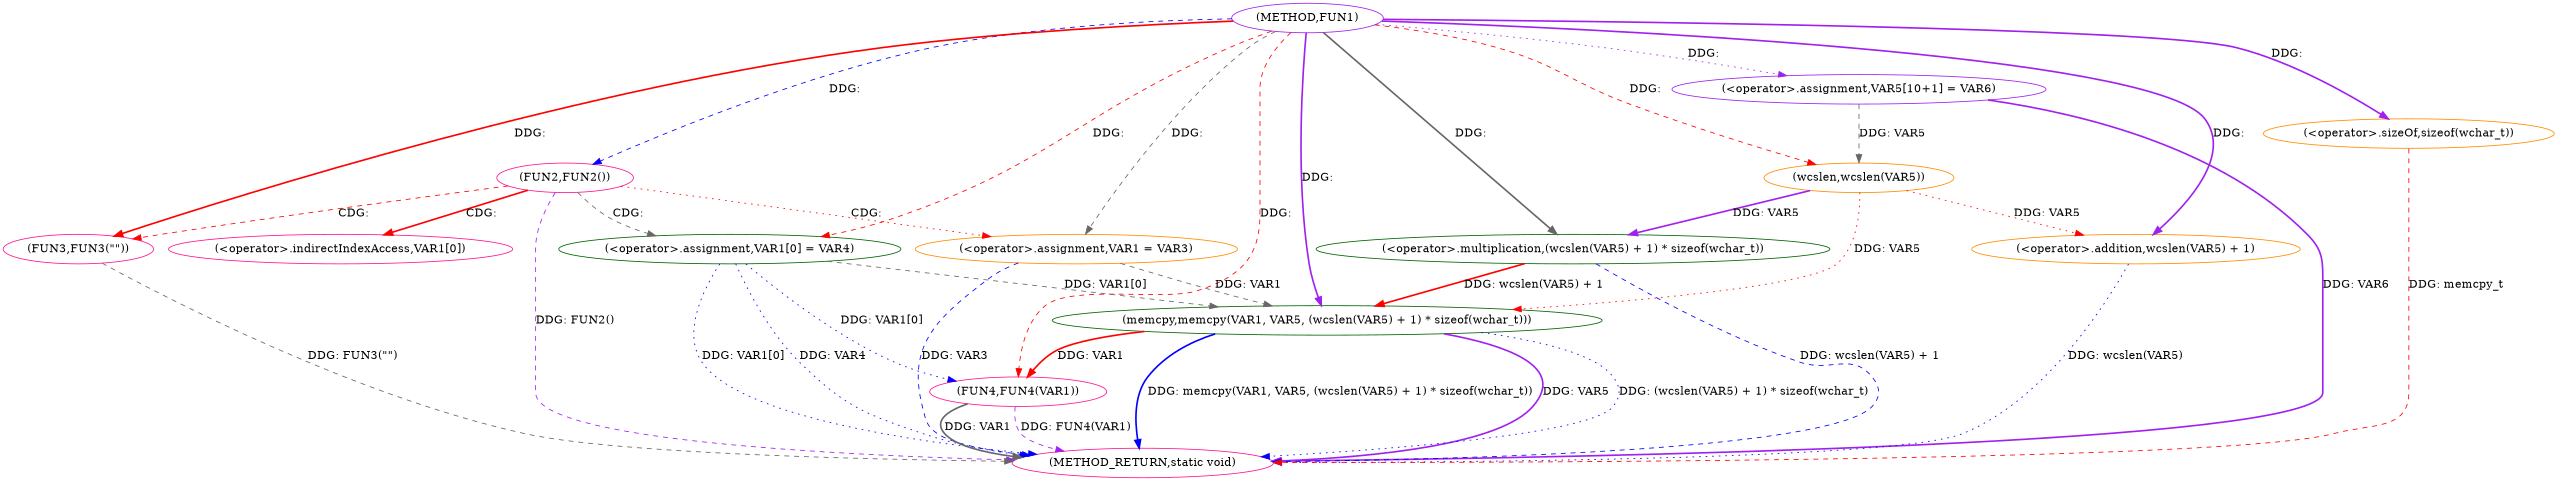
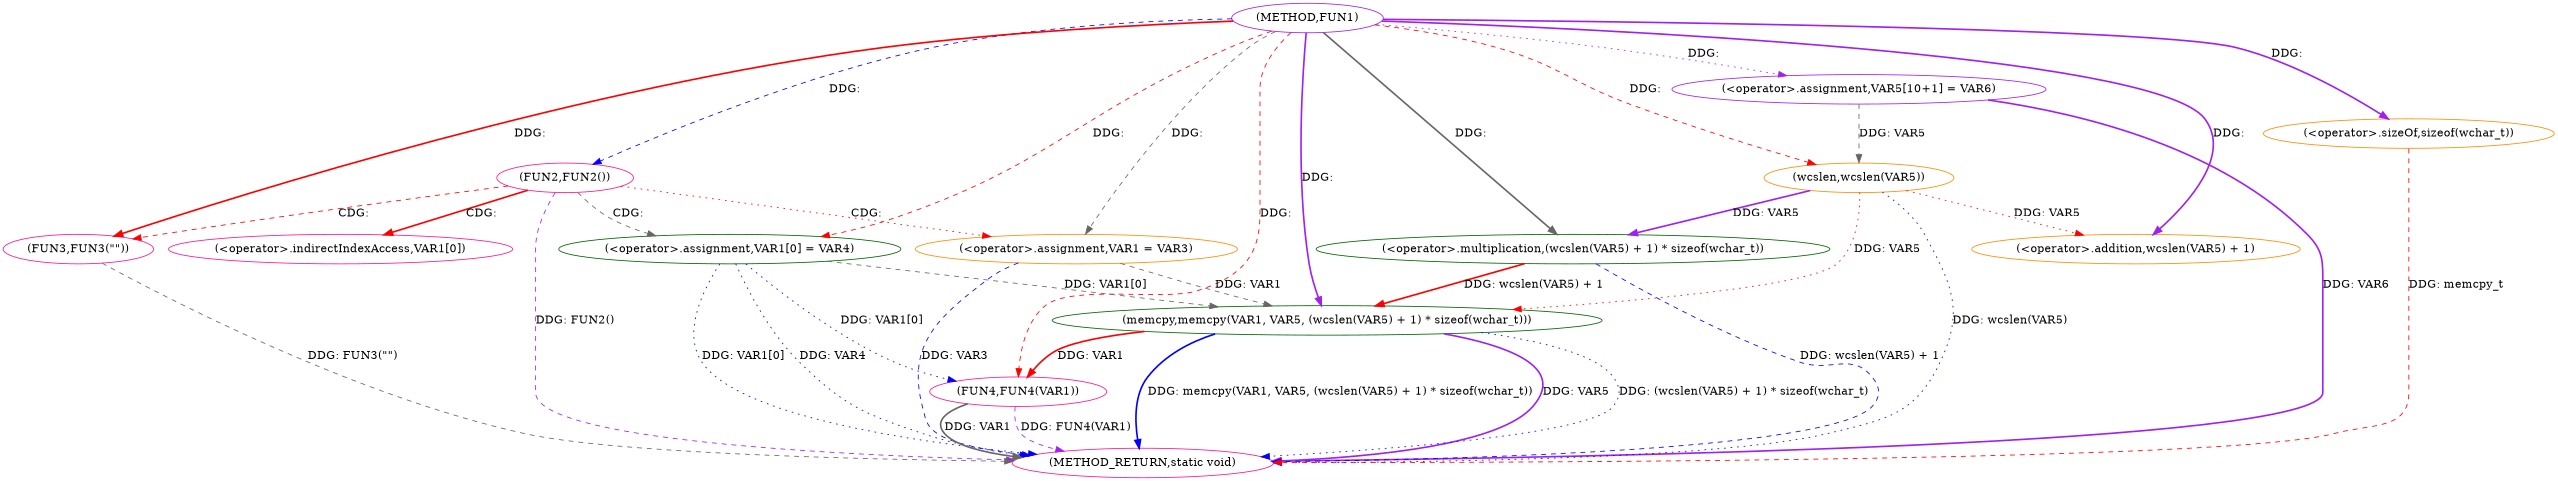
edge "(<operator>.addition,wcslen(VAR5) + 1)" -> "(METHOD_RETURN,static void)": now "(wcslen,wcslen(VAR5))" -> "(METHOD_RETURN,static void)"
